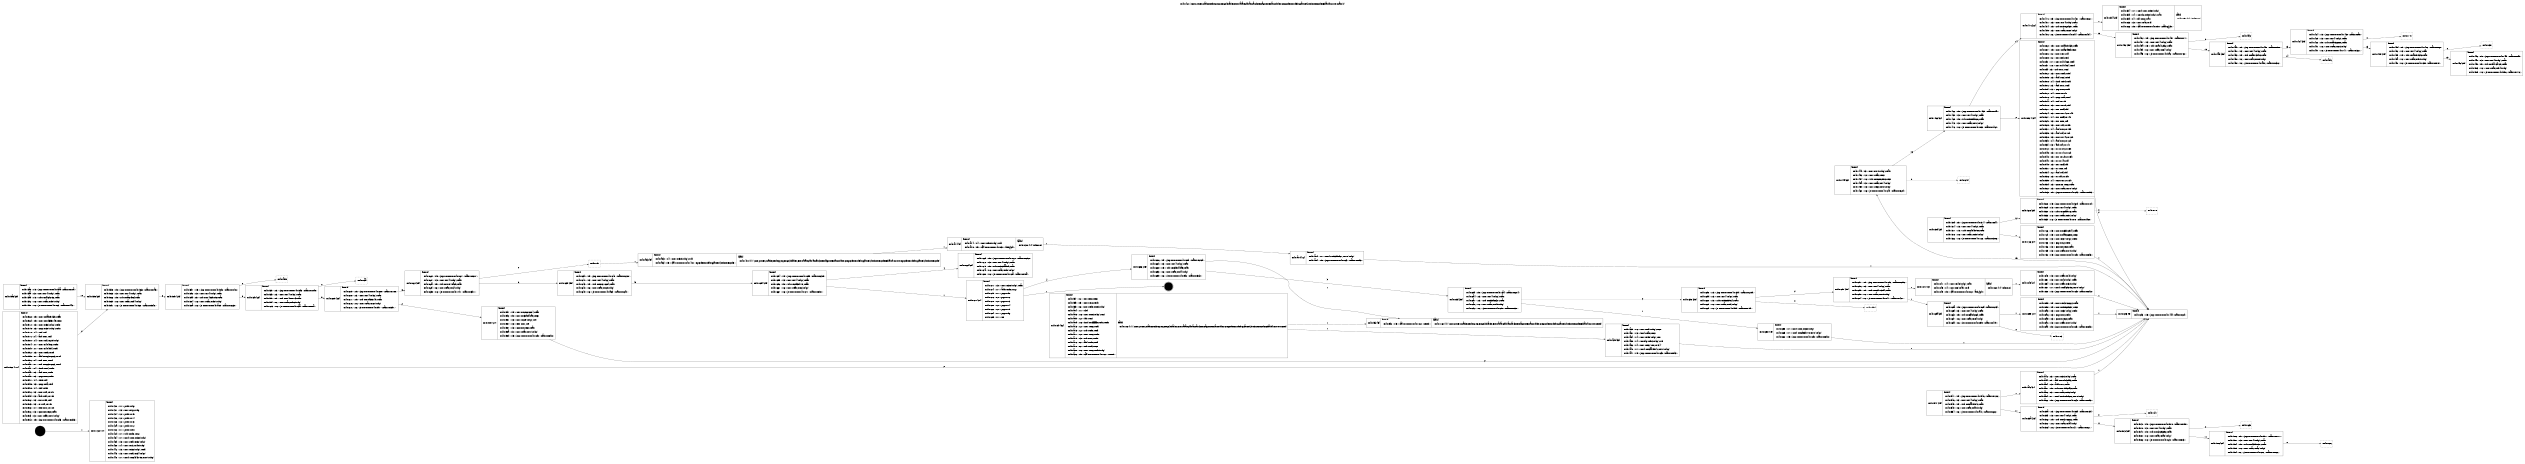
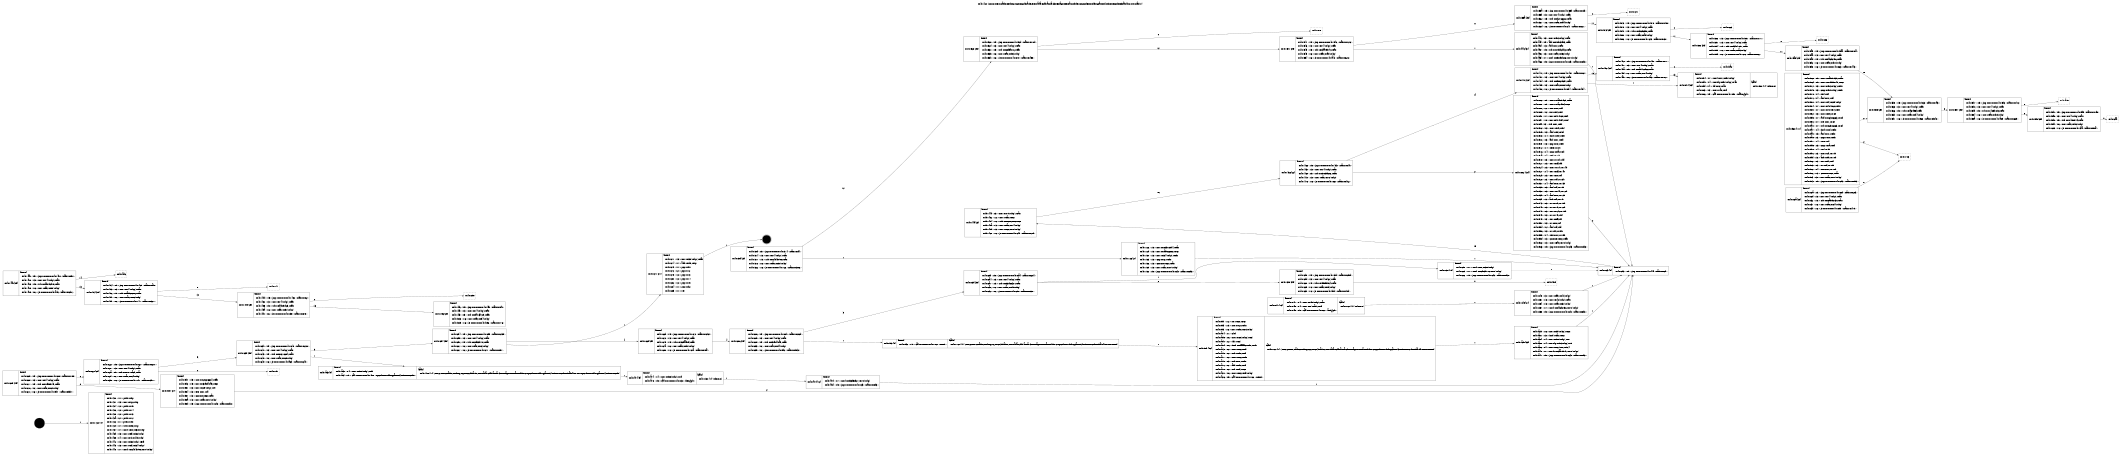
edge "0x401528 [25]" -> "0x401541 [25]": added, label "12"
edge "0x401492 [25]" -> "0x4014ab [25]": now "0x401492 [25]" -> "0x4018b4 [23]"
edge "0x40158c [25]" -> "0x4015a5 [25]": added, label "11"
node "0x401c4d": removed
edge "0x4017d1" -> "0x401a6b [9]": now "0x40163b [25]" -> "0x401a6b [9]"
edge "0x401c71 [21]" -> "0x401686 [25]": now "0x40166d [25]" -> "0x401686 [25]"
node "0x4016d1 [25]": removed
edge "0x4015f0 [25]" -> "0x401609 [25]": removed, label "8"
node "0x401899 [27]": removed
edge "0x4019f7 [52]" -> "0x4019f2 [5]": reversed
edge "0x401968 [111]" -> "0x401cd3 [5]": now "0x401968 [111]" -> "0x401703"
